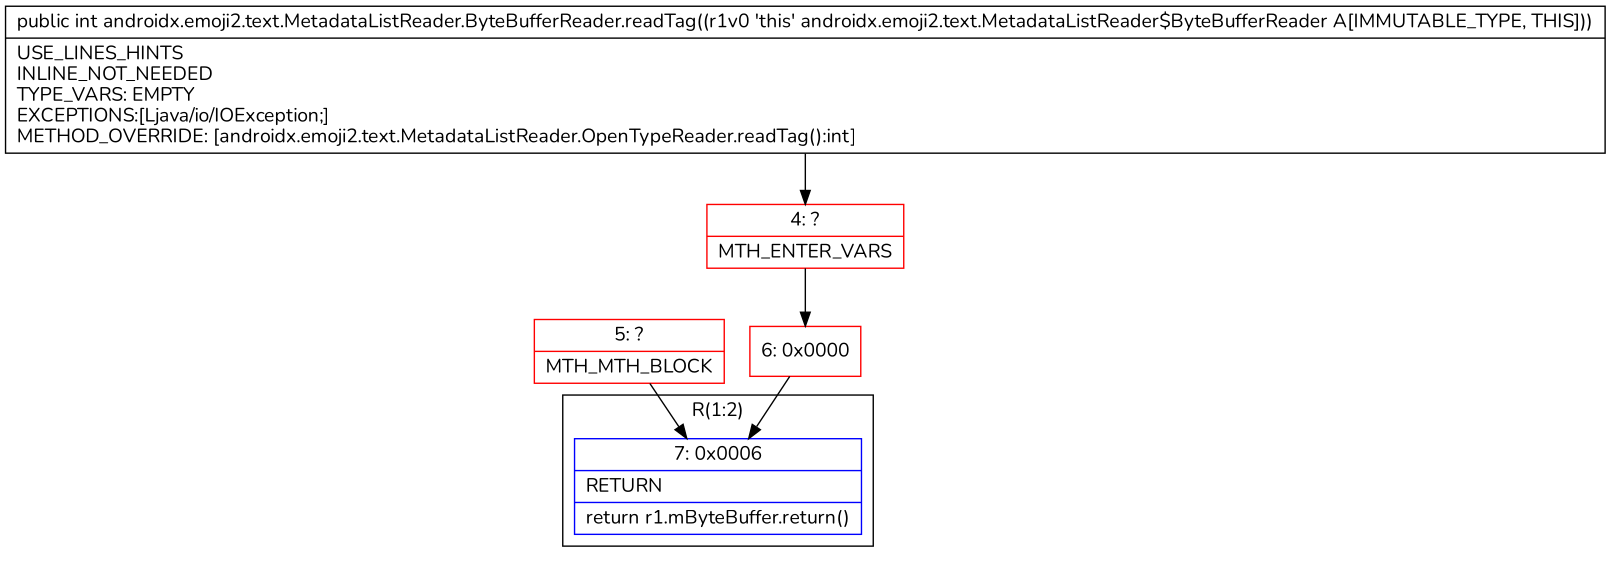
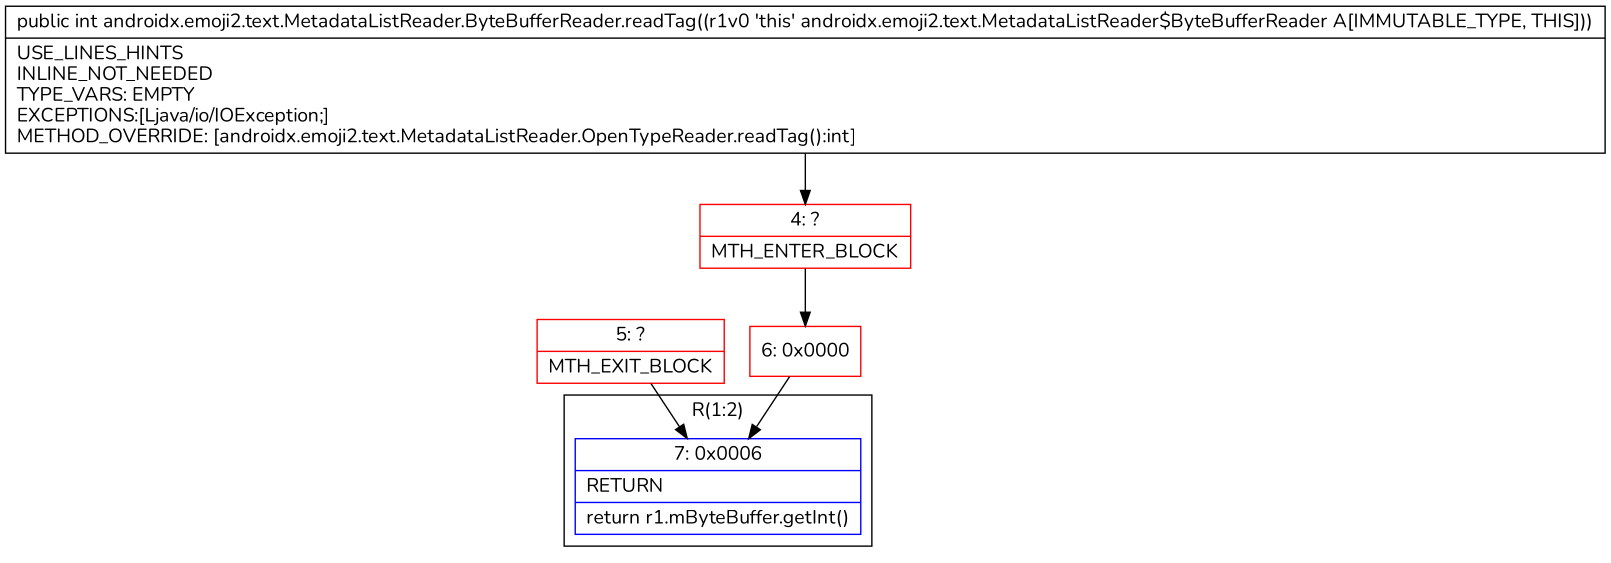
node "4: ?": text "MTH_ENTER_VARS" -> "MTH_ENTER_BLOCK"
node "5: ?": text "MTH_MTH_BLOCK" -> "MTH_EXIT_BLOCK"
node "7: 0x0006": text "return r1.mByteBuffer.return()" -> "return r1.mByteBuffer.getInt()"
